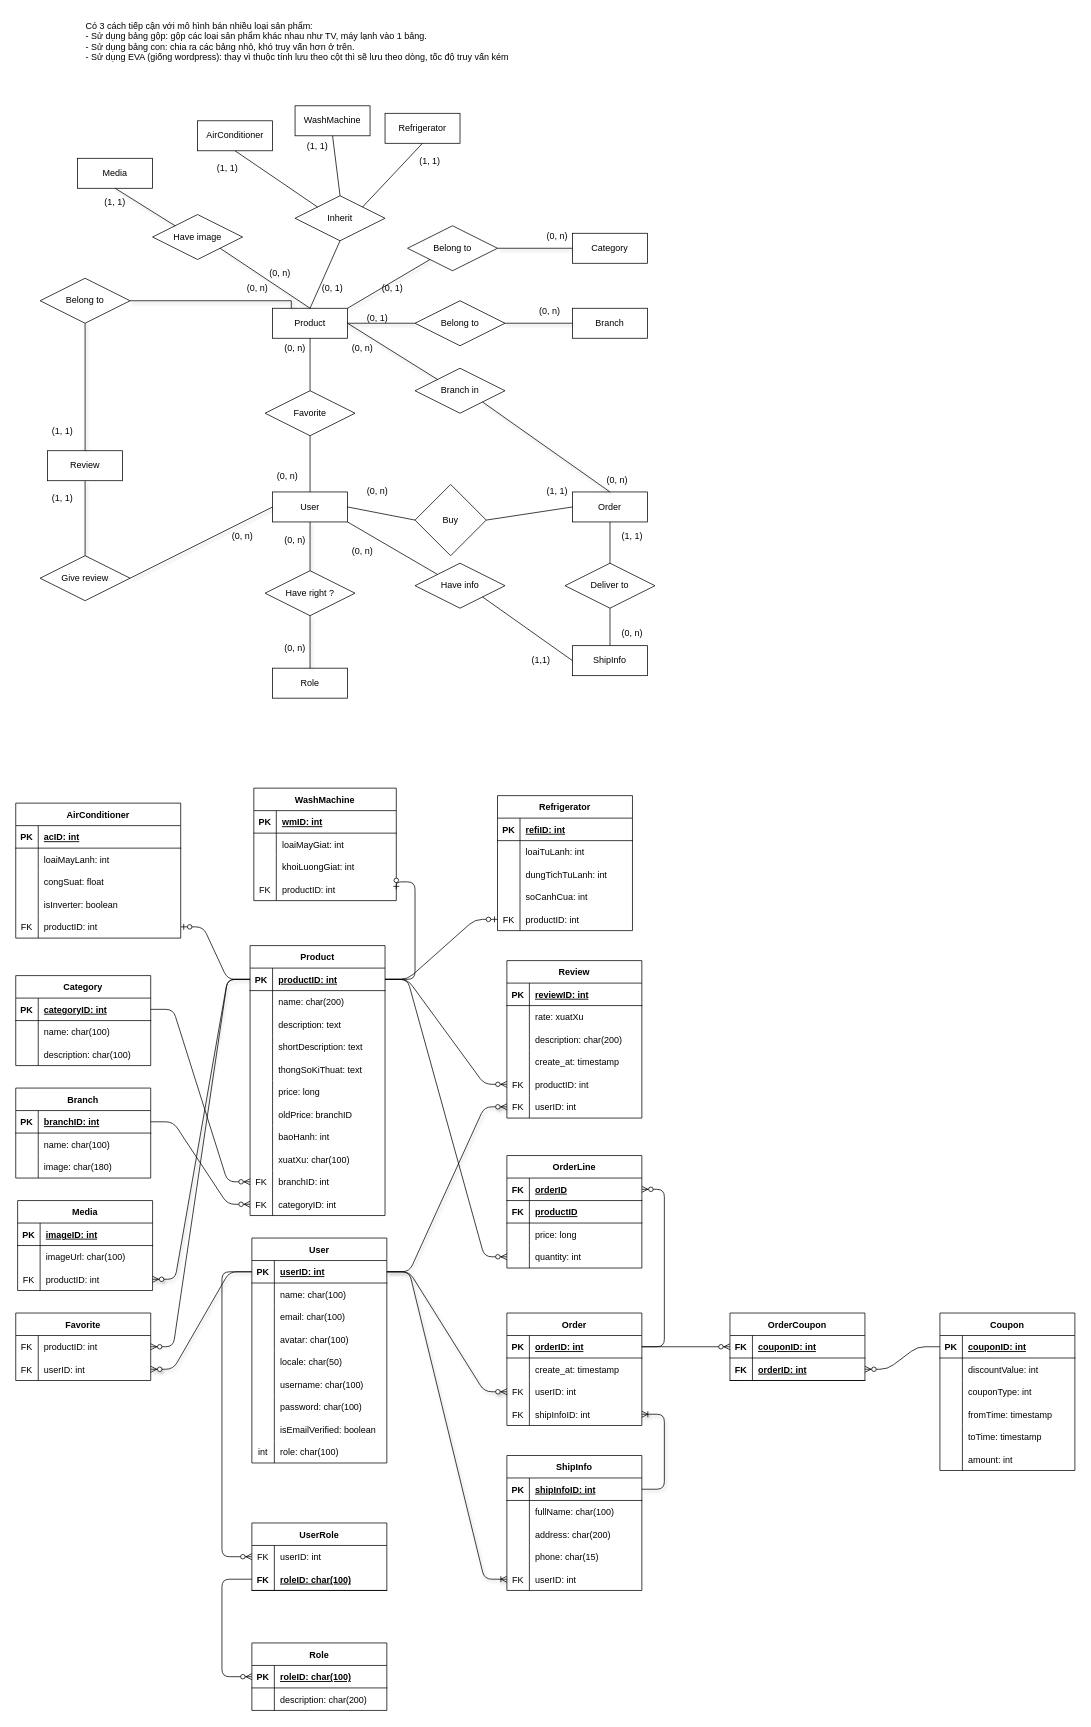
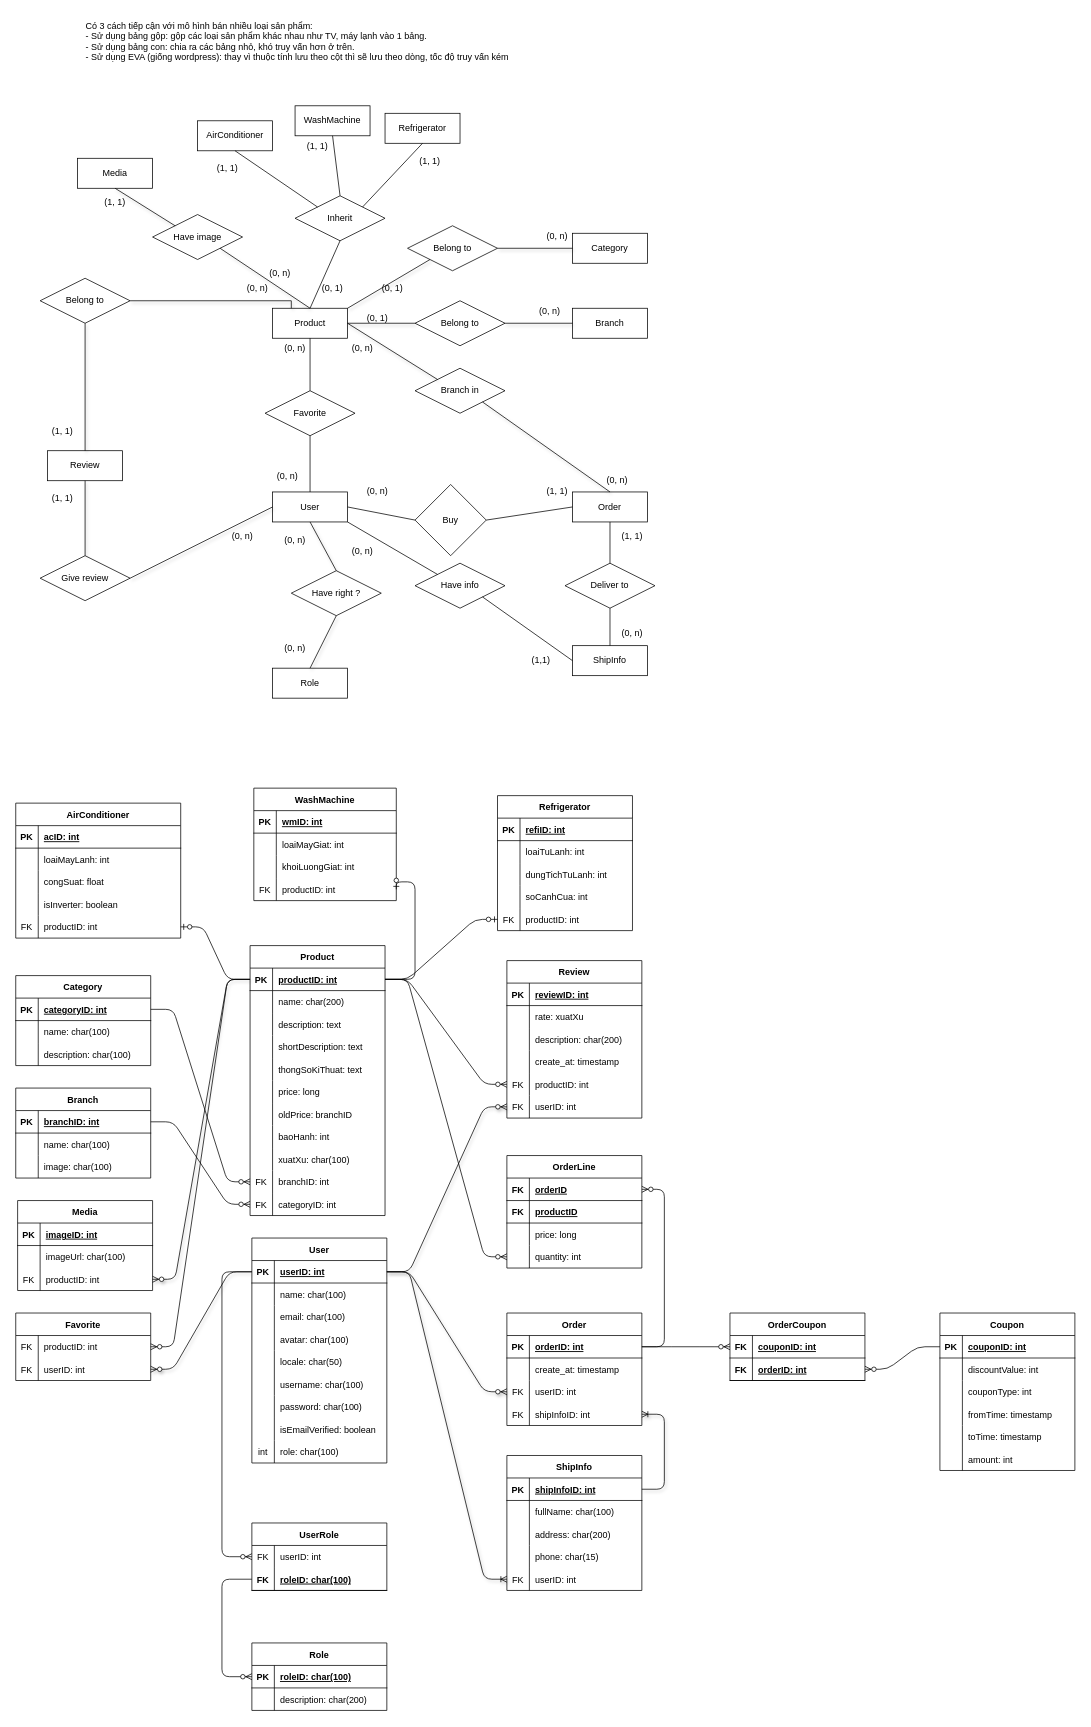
node "Have right ?": moved (310, 593) -> (336, 593)
node "image: char(180)": label "image: char(180)" -> "image: char(100)"
